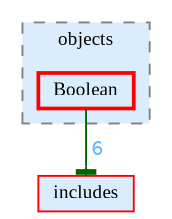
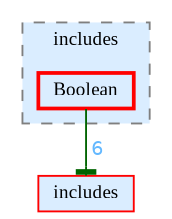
cluster "objects": label "objects" -> "includes"
